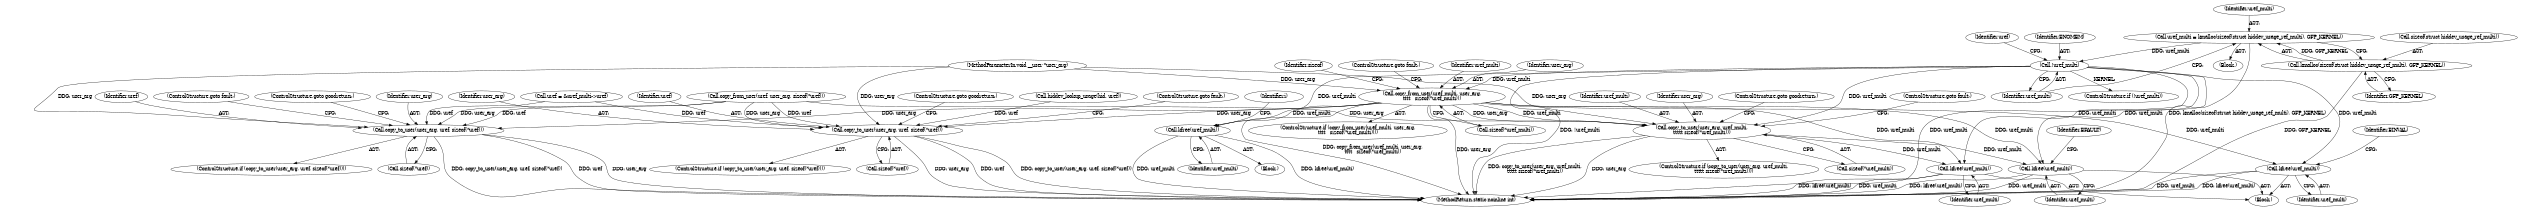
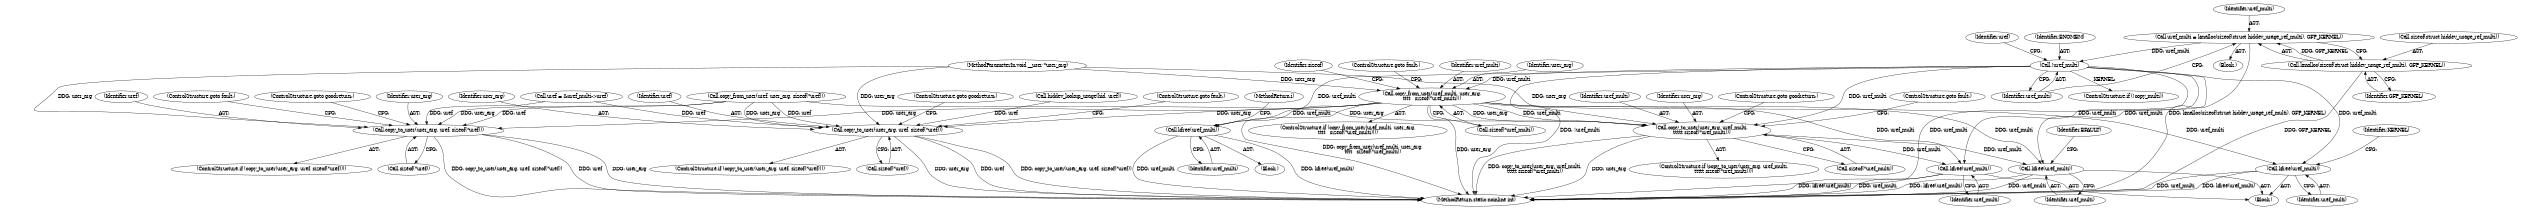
node "(Identifier,i)": label "(Identifier,i)" -> "(MethodReturn,i)"
node "(ControlStructure,if (!uref_multi))": label "(ControlStructure,if (!uref_multi))" -> "(ControlStructure,if (!copy_multi))"
node "(Identifier,EINVAL)": label "(Identifier,EINVAL)" -> "(Identifier,KERNEL)"
